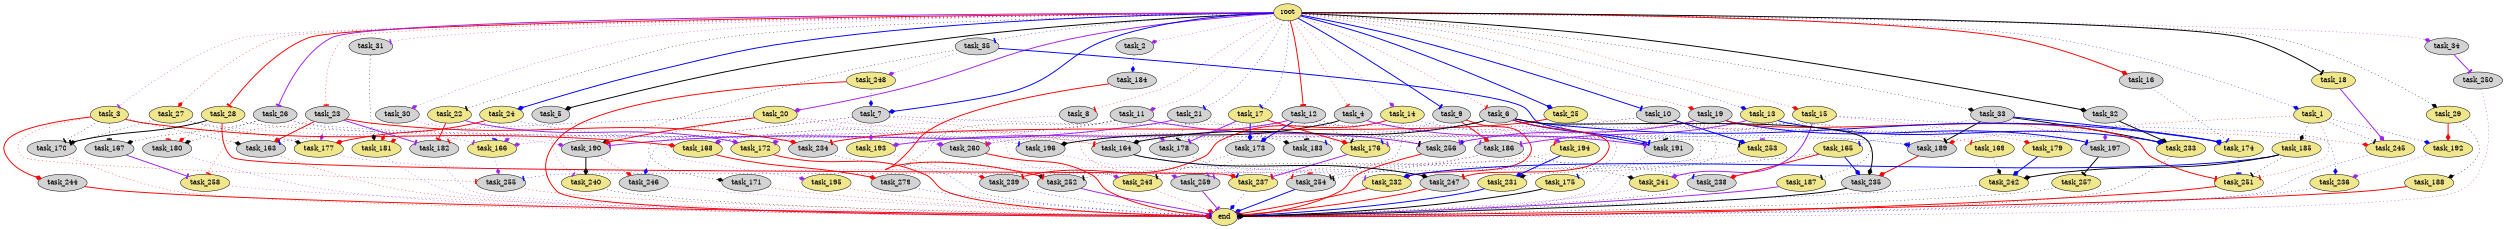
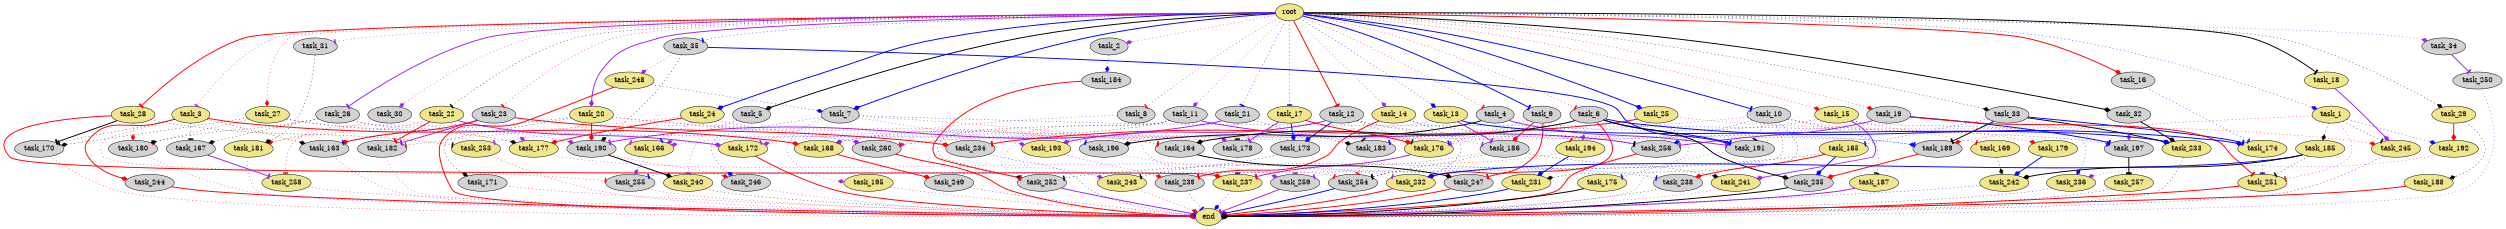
edge "task_10" -> "task_253": removed
node "task_279": label "task_279" -> "task_249"
